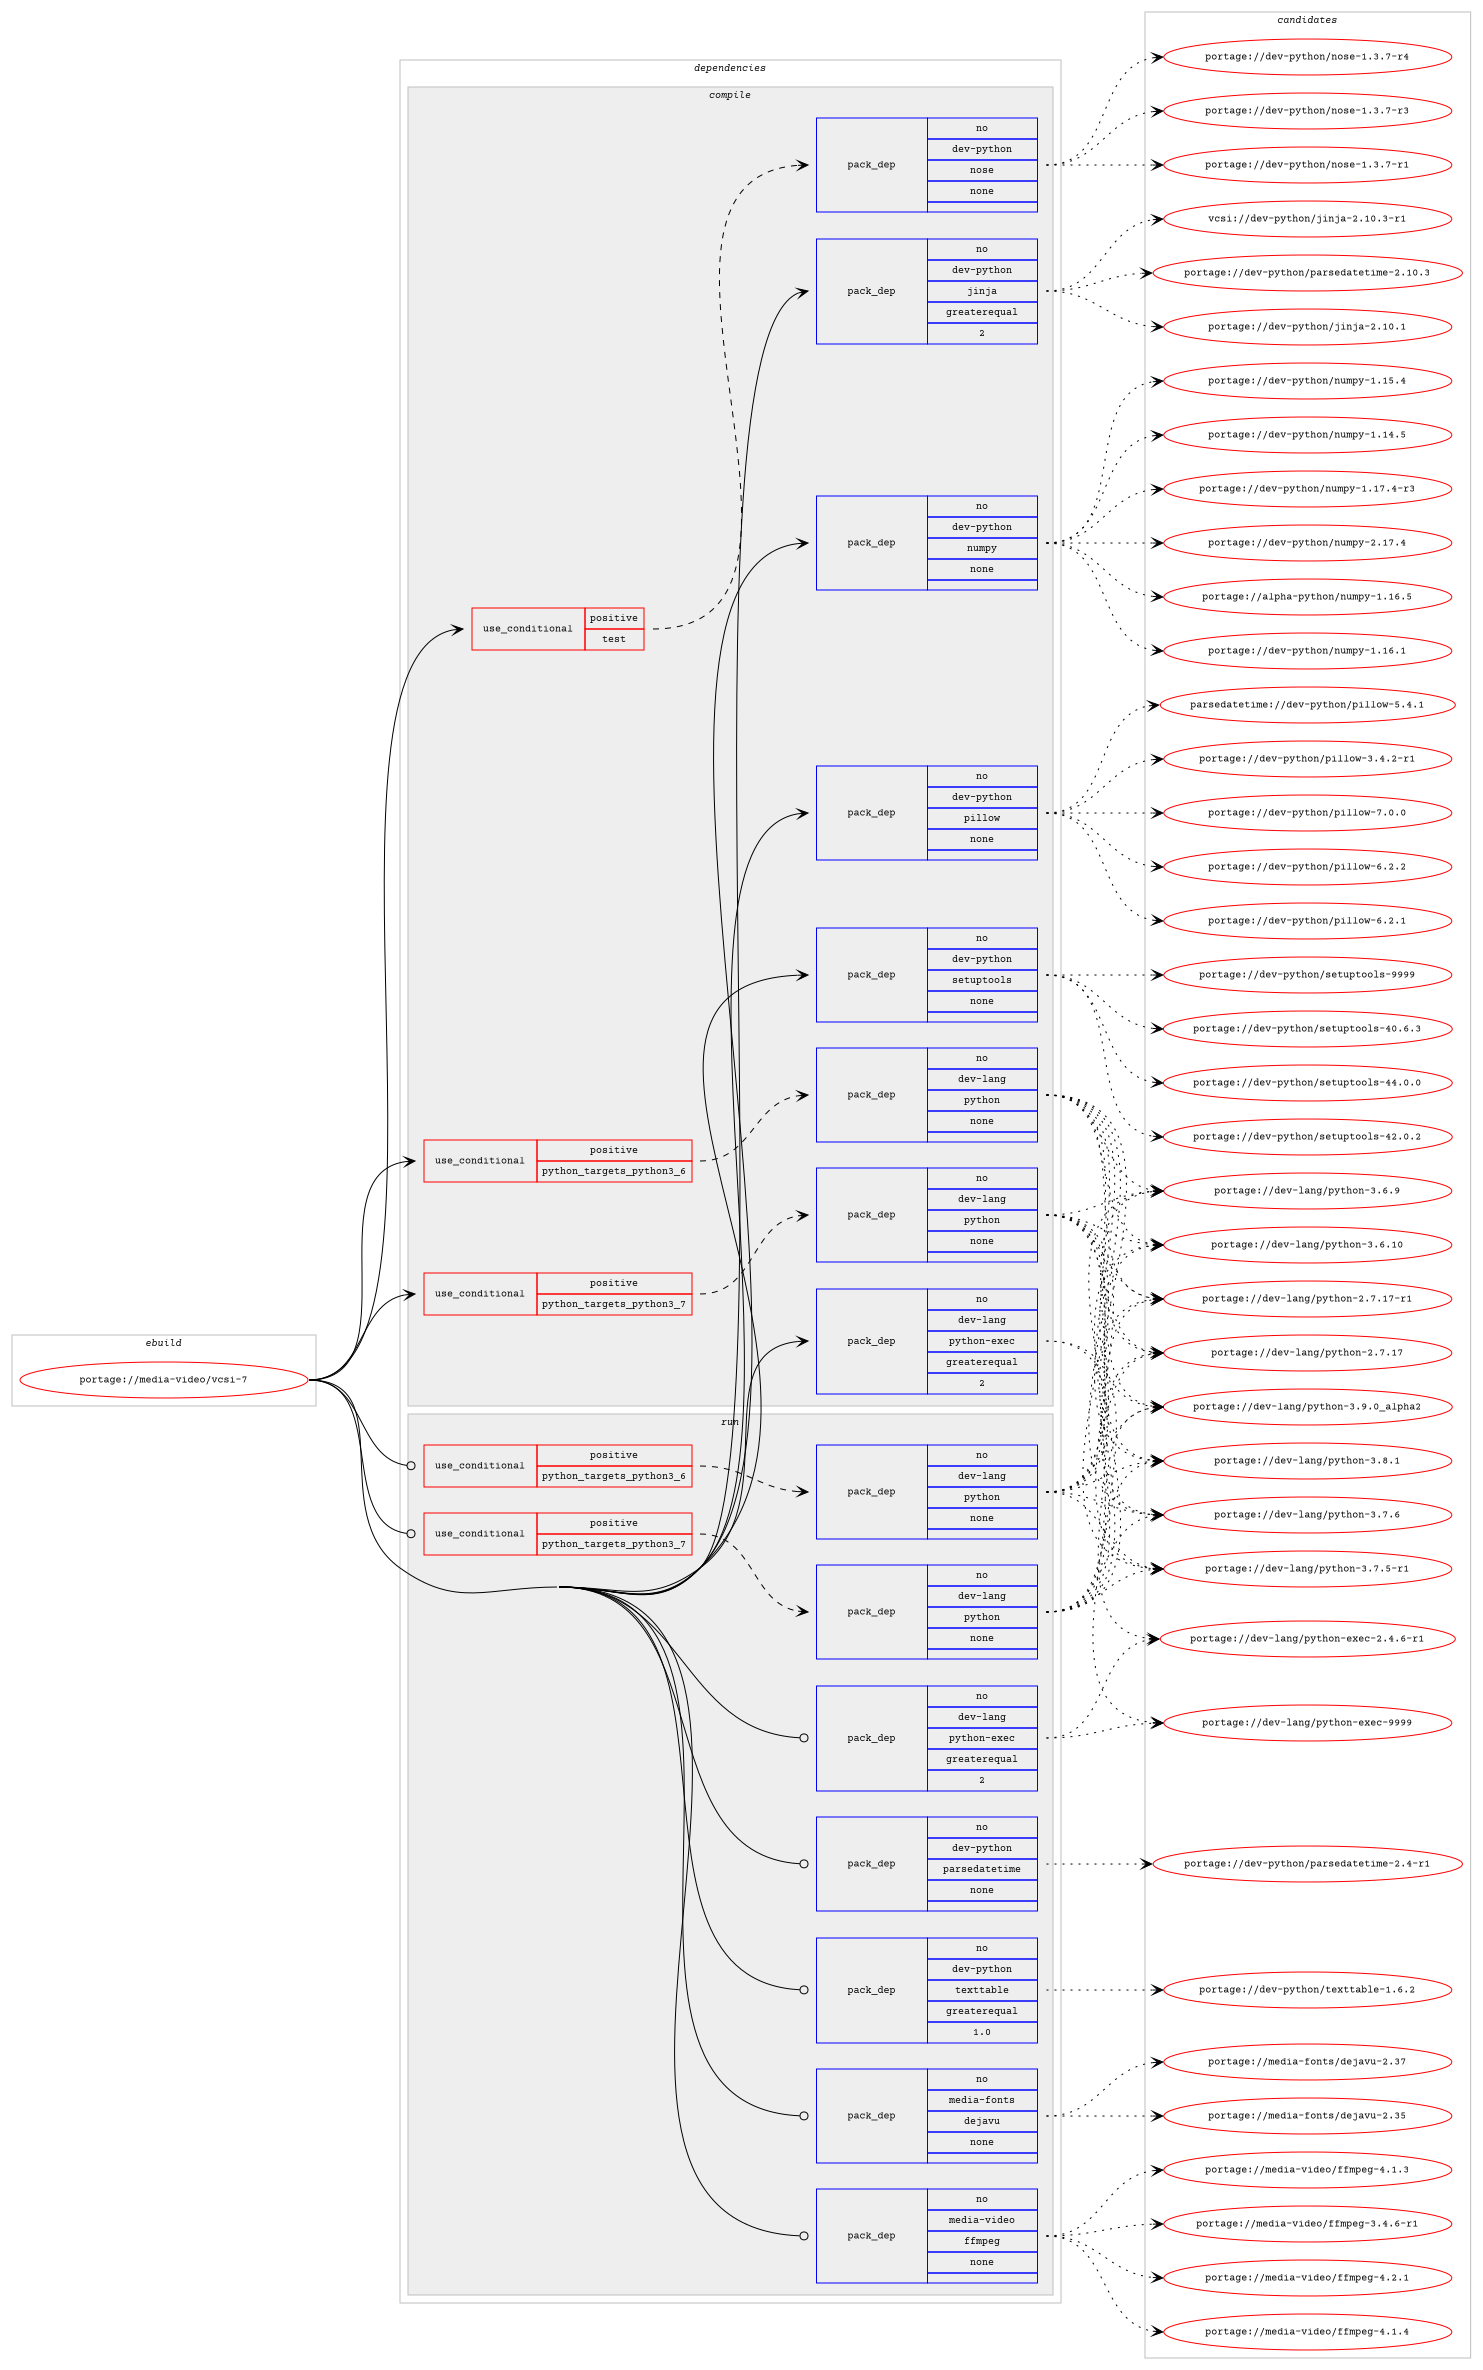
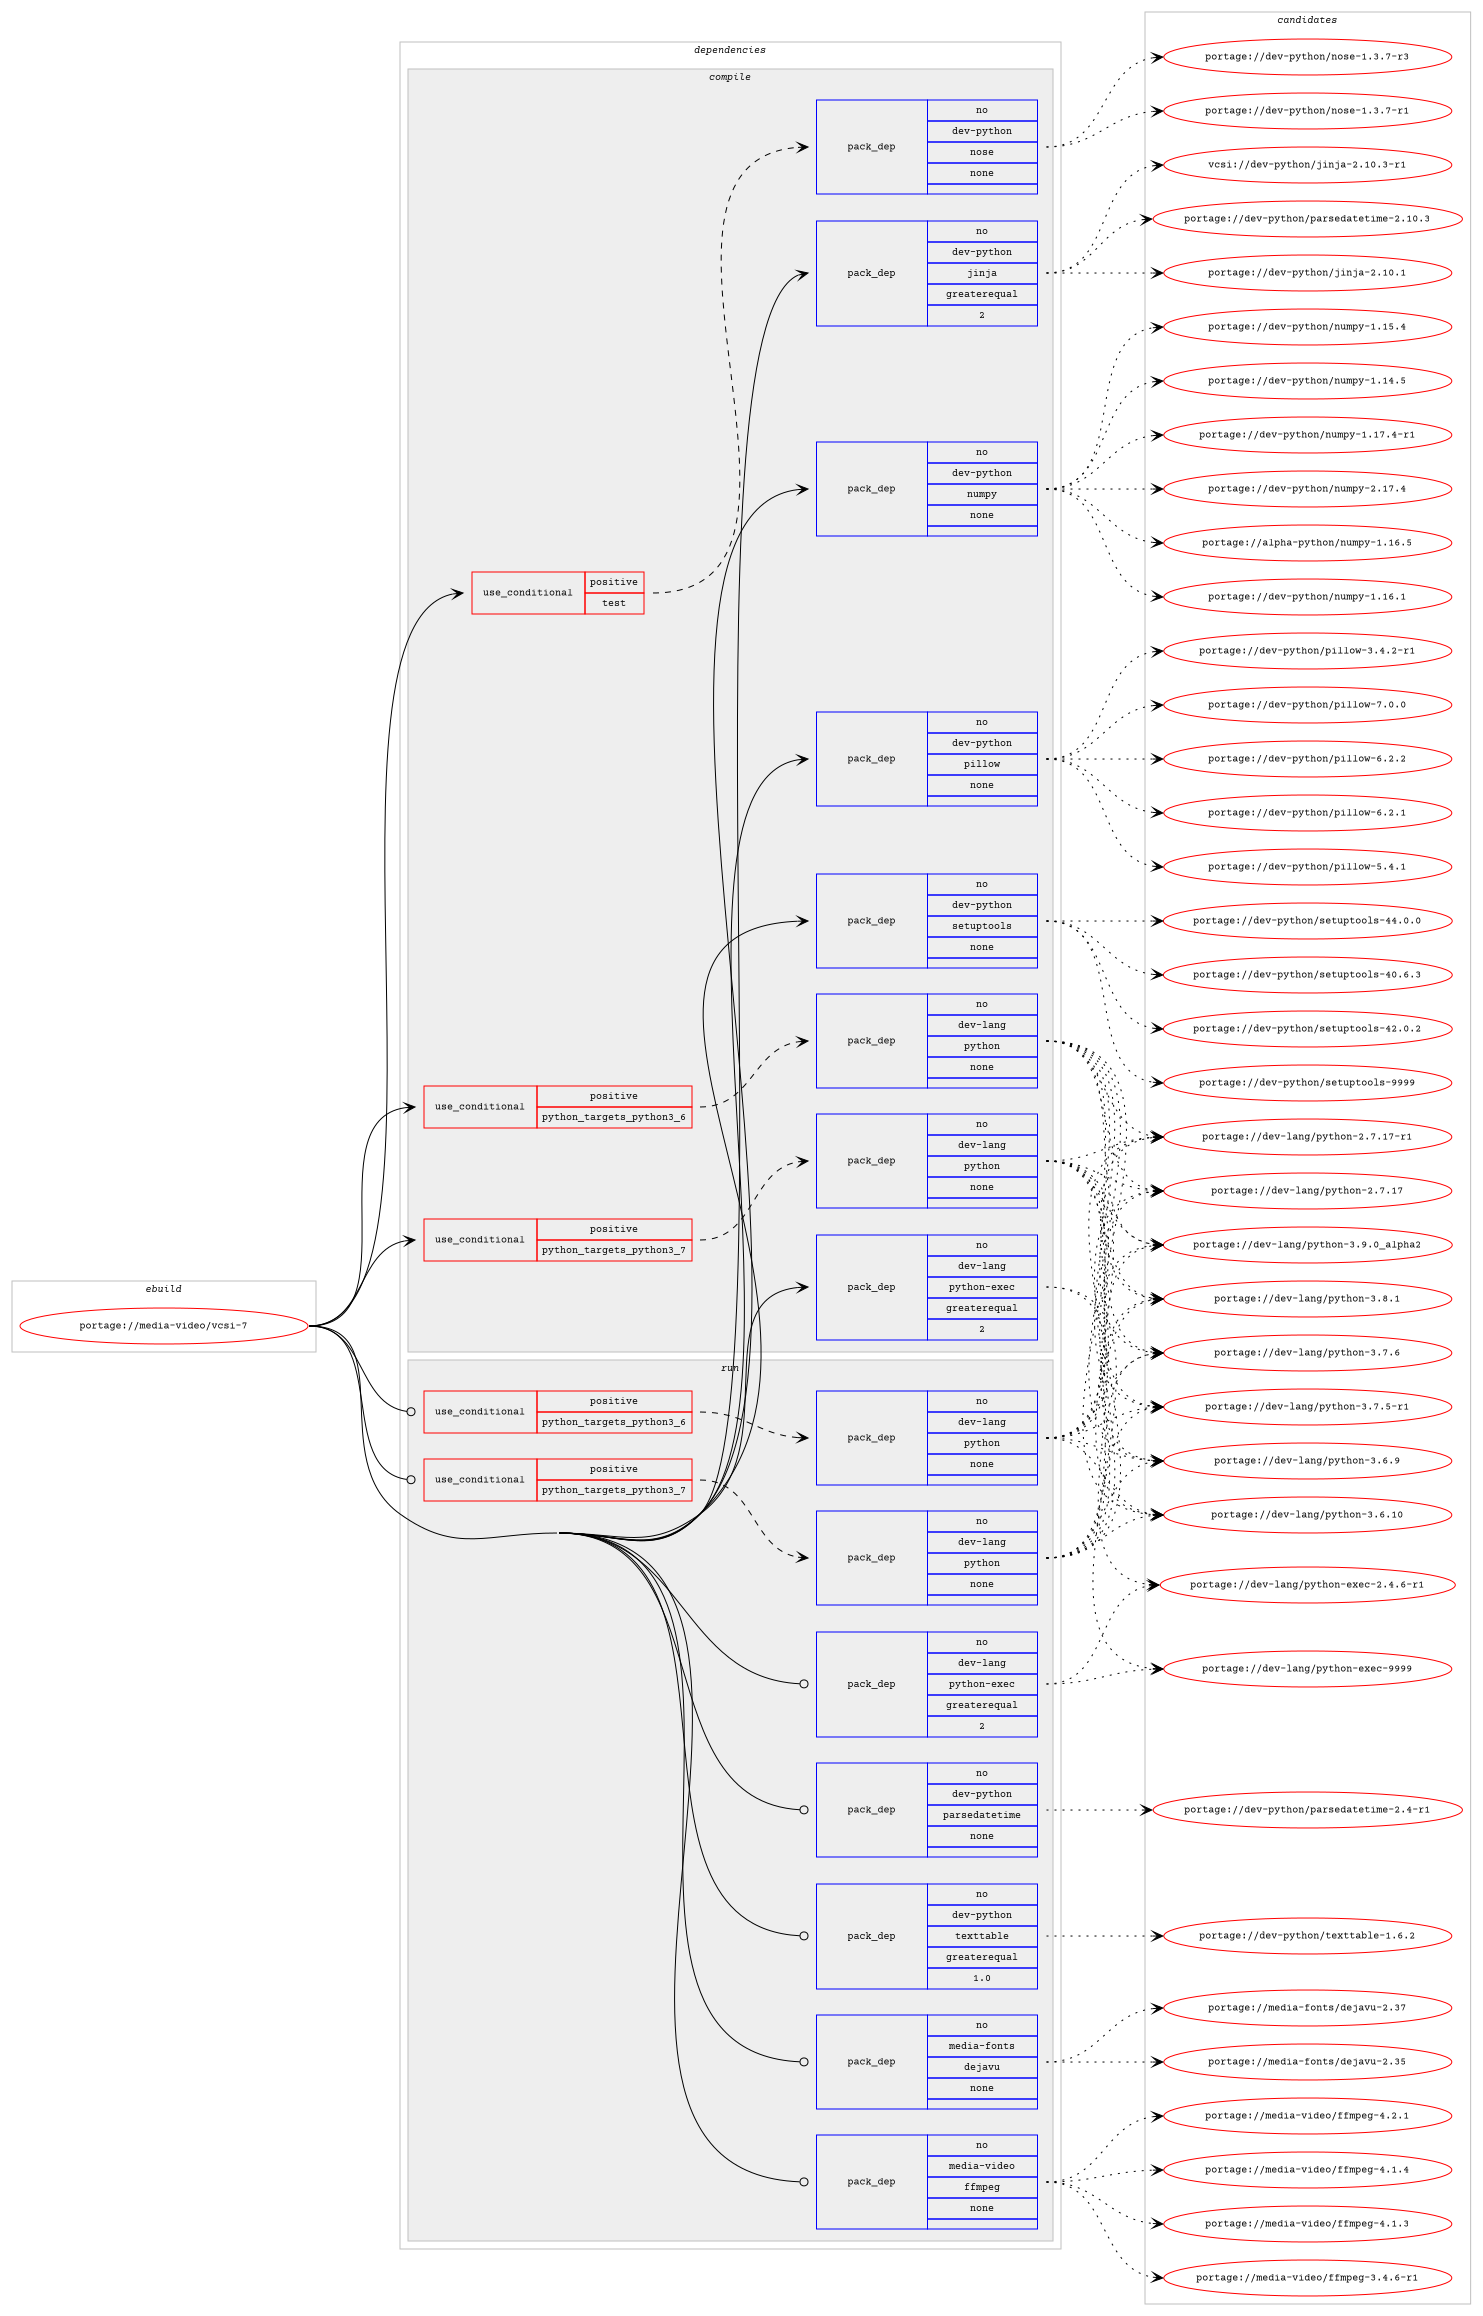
node "portage://dev-python/nose-1.3.7-r4": removed
node "portage://dev-python/numpy-1.17.4-r3": label "portage://dev-python/numpy-1.17.4-r3" -> "portage://dev-python/numpy-1.17.4-r1"
node "parsedatetime://dev-python/pillow-5.4.1": label "parsedatetime://dev-python/pillow-5.4.1" -> "portage://dev-python/pillow-5.4.1"
